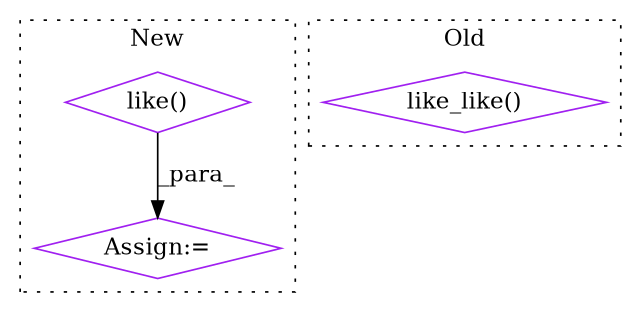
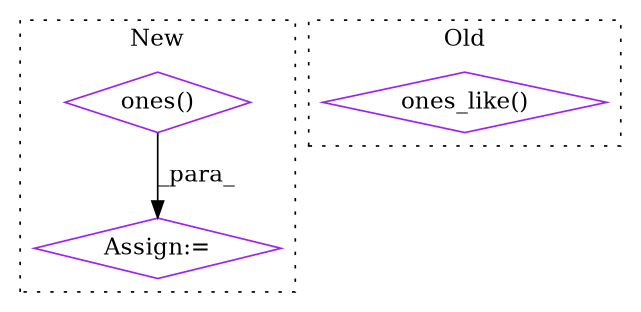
node "like()": label "like()" -> "ones()"
node "like_like()": label "like_like()" -> "ones_like()"
